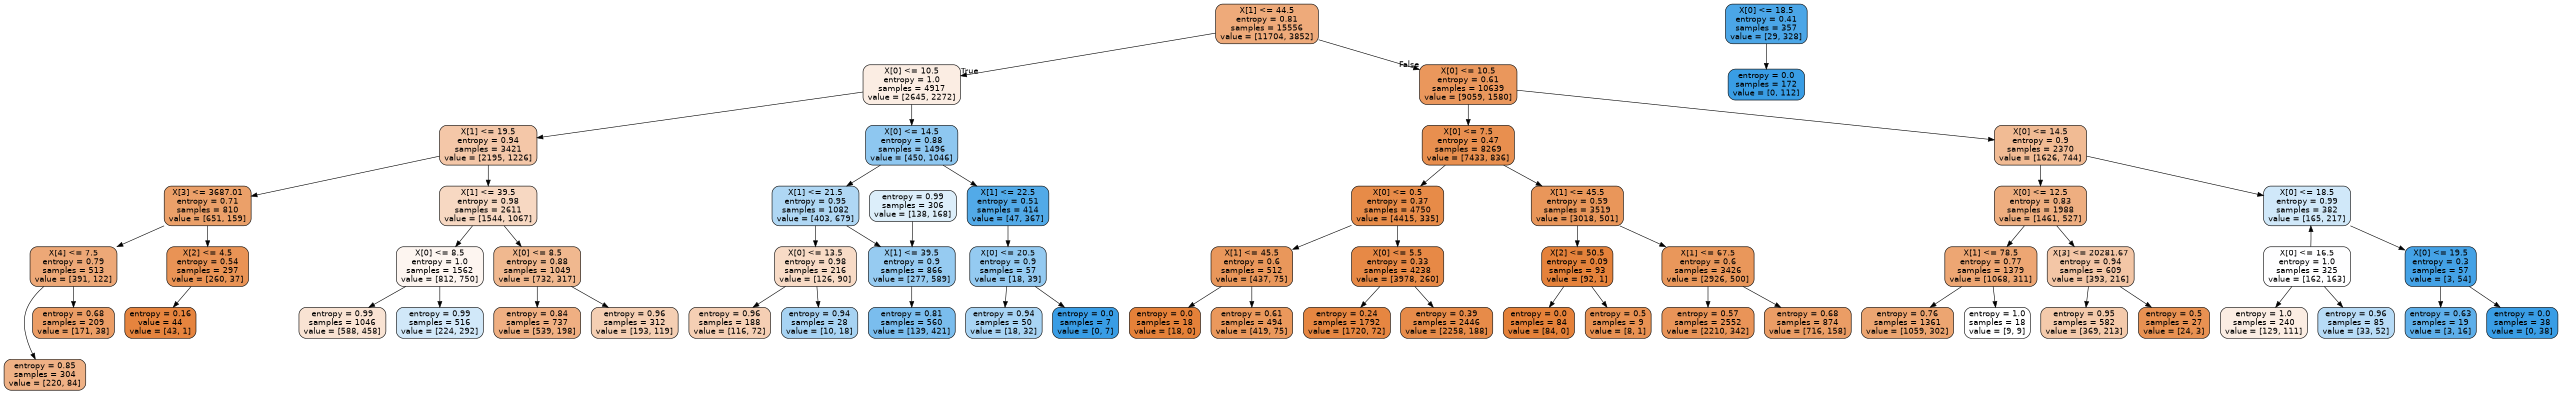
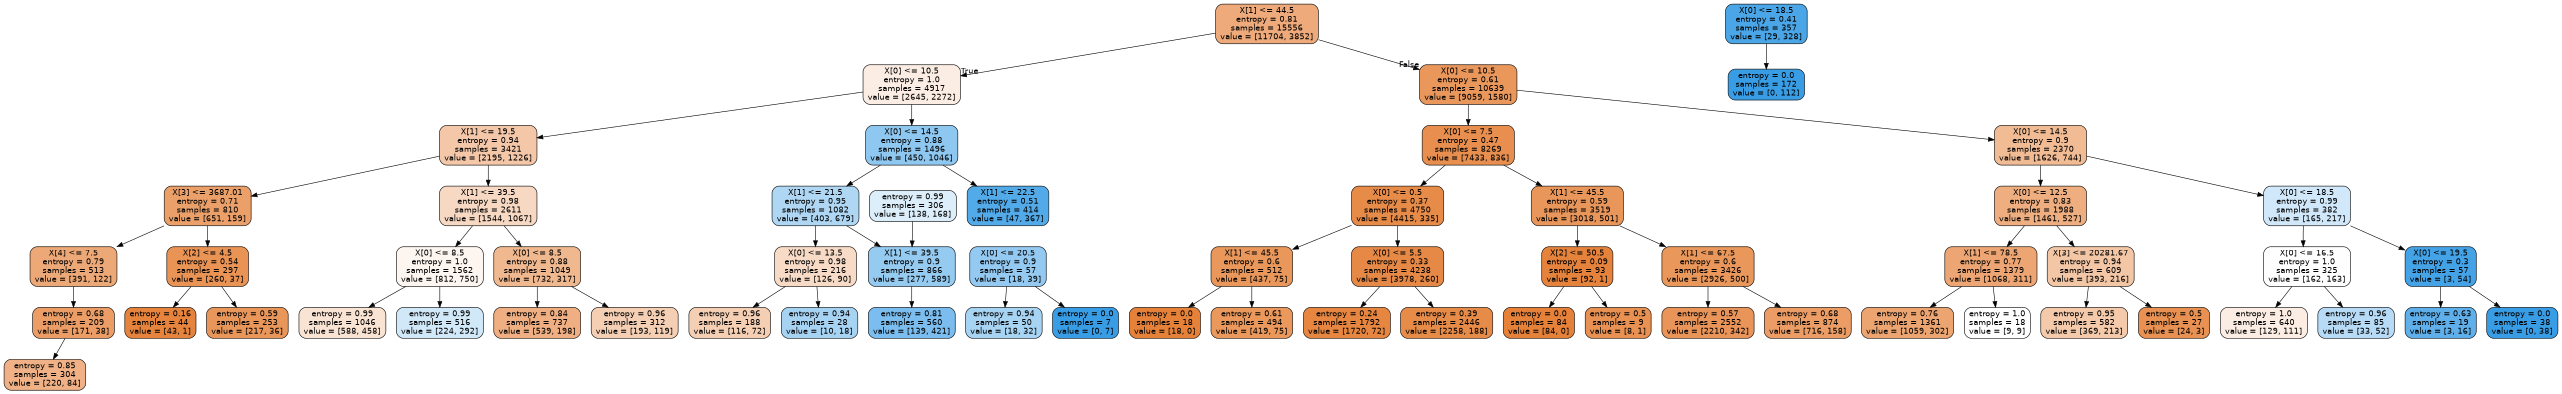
edge "X[1] <= 22.5 entropy = 0.51 samples = 414 value = [47, 367]" -> "X[0] <= 20.5 entropy = 0.9 samples = 57 value = [18, 39]": removed
edge "X[0] <= 16.5 entropy = 1.0 samples = 325 value = [162, 163]" -> "X[0] <= 18.5 entropy = 0.99 samples = 382 value = [165, 217]": reversed
edge "X[4] <= 7.5 entropy = 0.79 samples = 513 value = [391, 122]" -> "entropy = 0.85 samples = 304 value = [220, 84]": now "entropy = 0.68 samples = 209 value = [171, 38]" -> "entropy = 0.85 samples = 304 value = [220, 84]"
node "entropy = 0.16 value = 44 value = [43, 1]": label "entropy = 0.16 value = 44 value = [43, 1]" -> "entropy = 0.16 samples = 44 value = [43, 1]"
node "entropy = 0.59 samples = 253 value = [217, 36]": added
node "entropy = 1.0 samples = 240 value = [129, 111]": label "entropy = 1.0 samples = 240 value = [129, 111]" -> "entropy = 1.0 samples = 640 value = [129, 111]"
